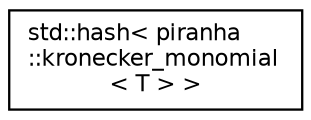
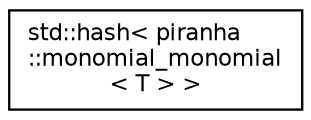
node "std::hash< piranha ::kronecker_monomial < T > >": label "std::hash< piranha ::kronecker_monomial < T > >" -> "std::hash< piranha ::monomial_monomial < T > >"
